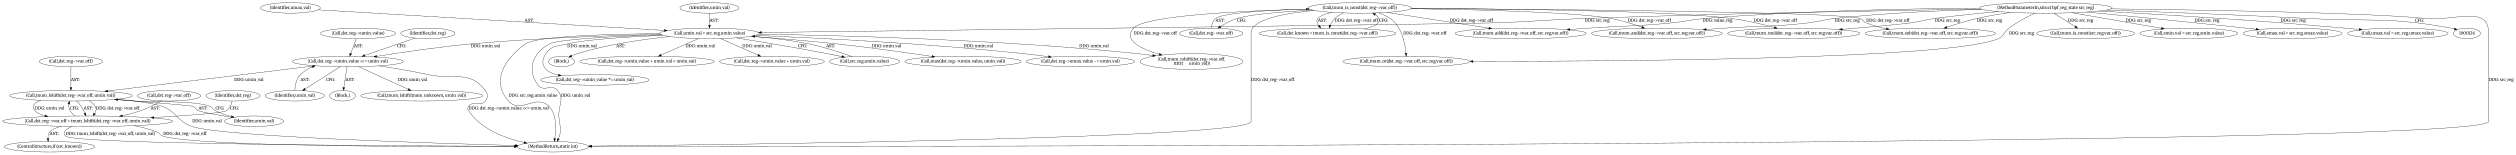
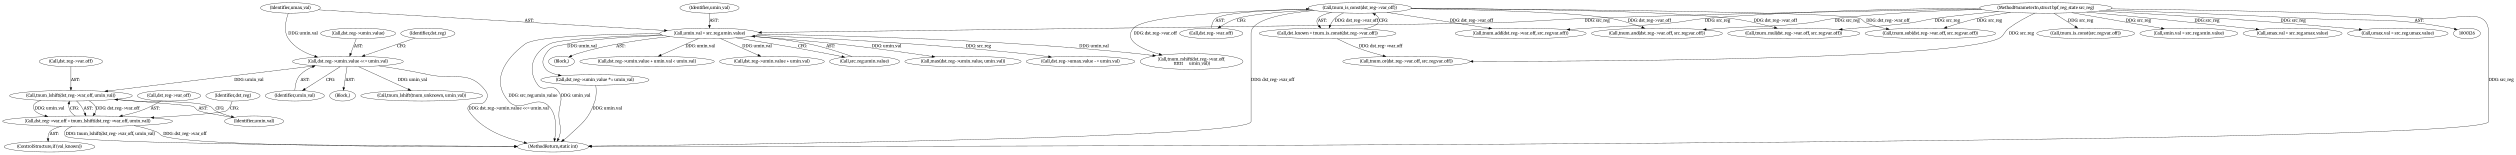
edge "(MethodParameterIn,struct bpf_reg_state src_reg)" -> "(Call,tnum_add(dst_reg->var_off, src_reg.var_off))": label "DDG: value_reg" -> "DDG: src_reg"
edge "(MethodParameterIn,struct bpf_reg_state src_reg)" -> "1000126": label "CFG: " -> "AST: "
edge "(Call,tnum_is_const(dst_reg->var_off))" -> "(Call,tnum_or(dst_reg->var_off, src_reg.var_off))": now "(Call,dst_known = tnum_is_const(dst_reg->var_off))" -> "(Call,tnum_or(dst_reg->var_off, src_reg.var_off))"
edge "(Call,umin_val = src_reg.umin_value)" -> "(Call,dst_reg->umin_value <<= umin_val)": now "(Identifier,umax_val)" -> "(Call,dst_reg->umin_value <<= umin_val)"
edge "(Call,umin_val = src_reg.umin_value)" -> "(Call,dst_reg->umax_value -= umin_val)": label "DDG: umin_val" -> "DDG: src_reg"
edge "(Call,tnum_lshift(dst_reg->var_off, umin_val))" -> "(MethodReturn,static int)": now "(Call,dst_reg->umin_value *= umin_val)" -> "(MethodReturn,static int)"
node "(ControlStructure,if (src_known))": label "(ControlStructure,if (src_known))" -> "(ControlStructure,if (val_known))"
